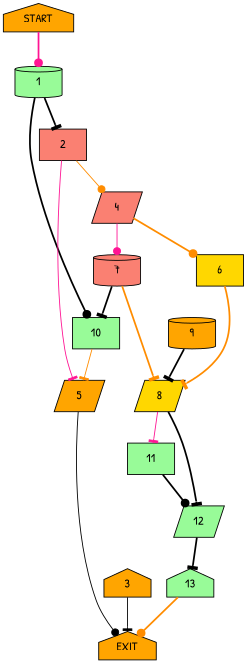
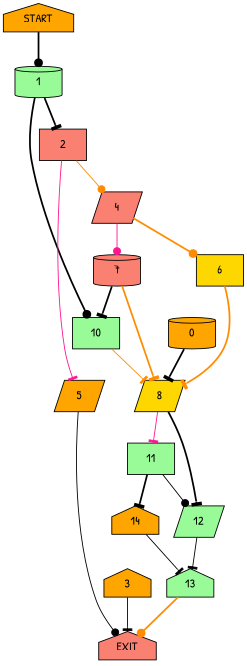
edge "START" -> "1": color deeppink -> black
node "9": label "9" -> "0"
edge "10" -> "5": now "10" -> "8"
edge "11" -> "12": style bold -> solid
node "14": added
edge "12" -> "13": style bold -> solid
node "EXIT": fillcolor orange -> salmon
